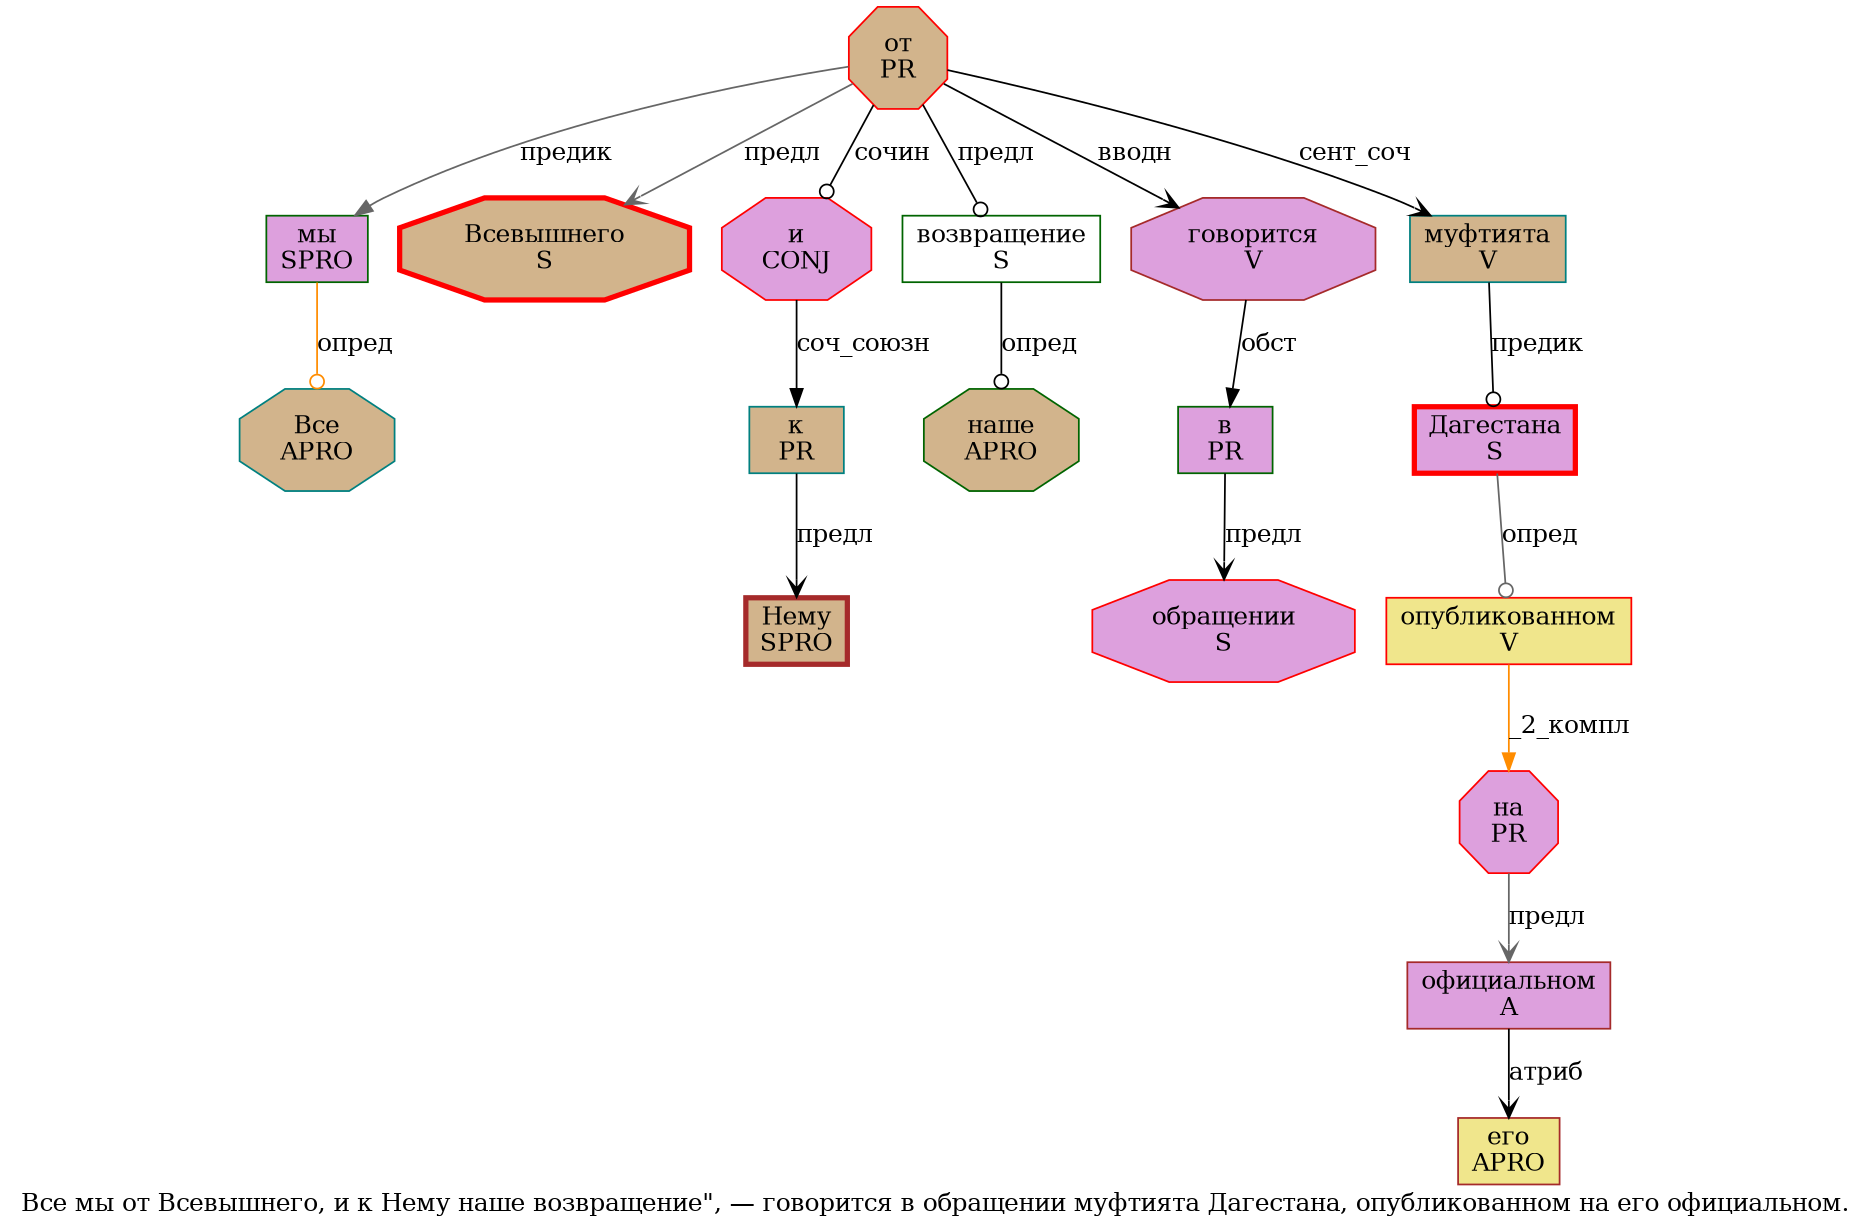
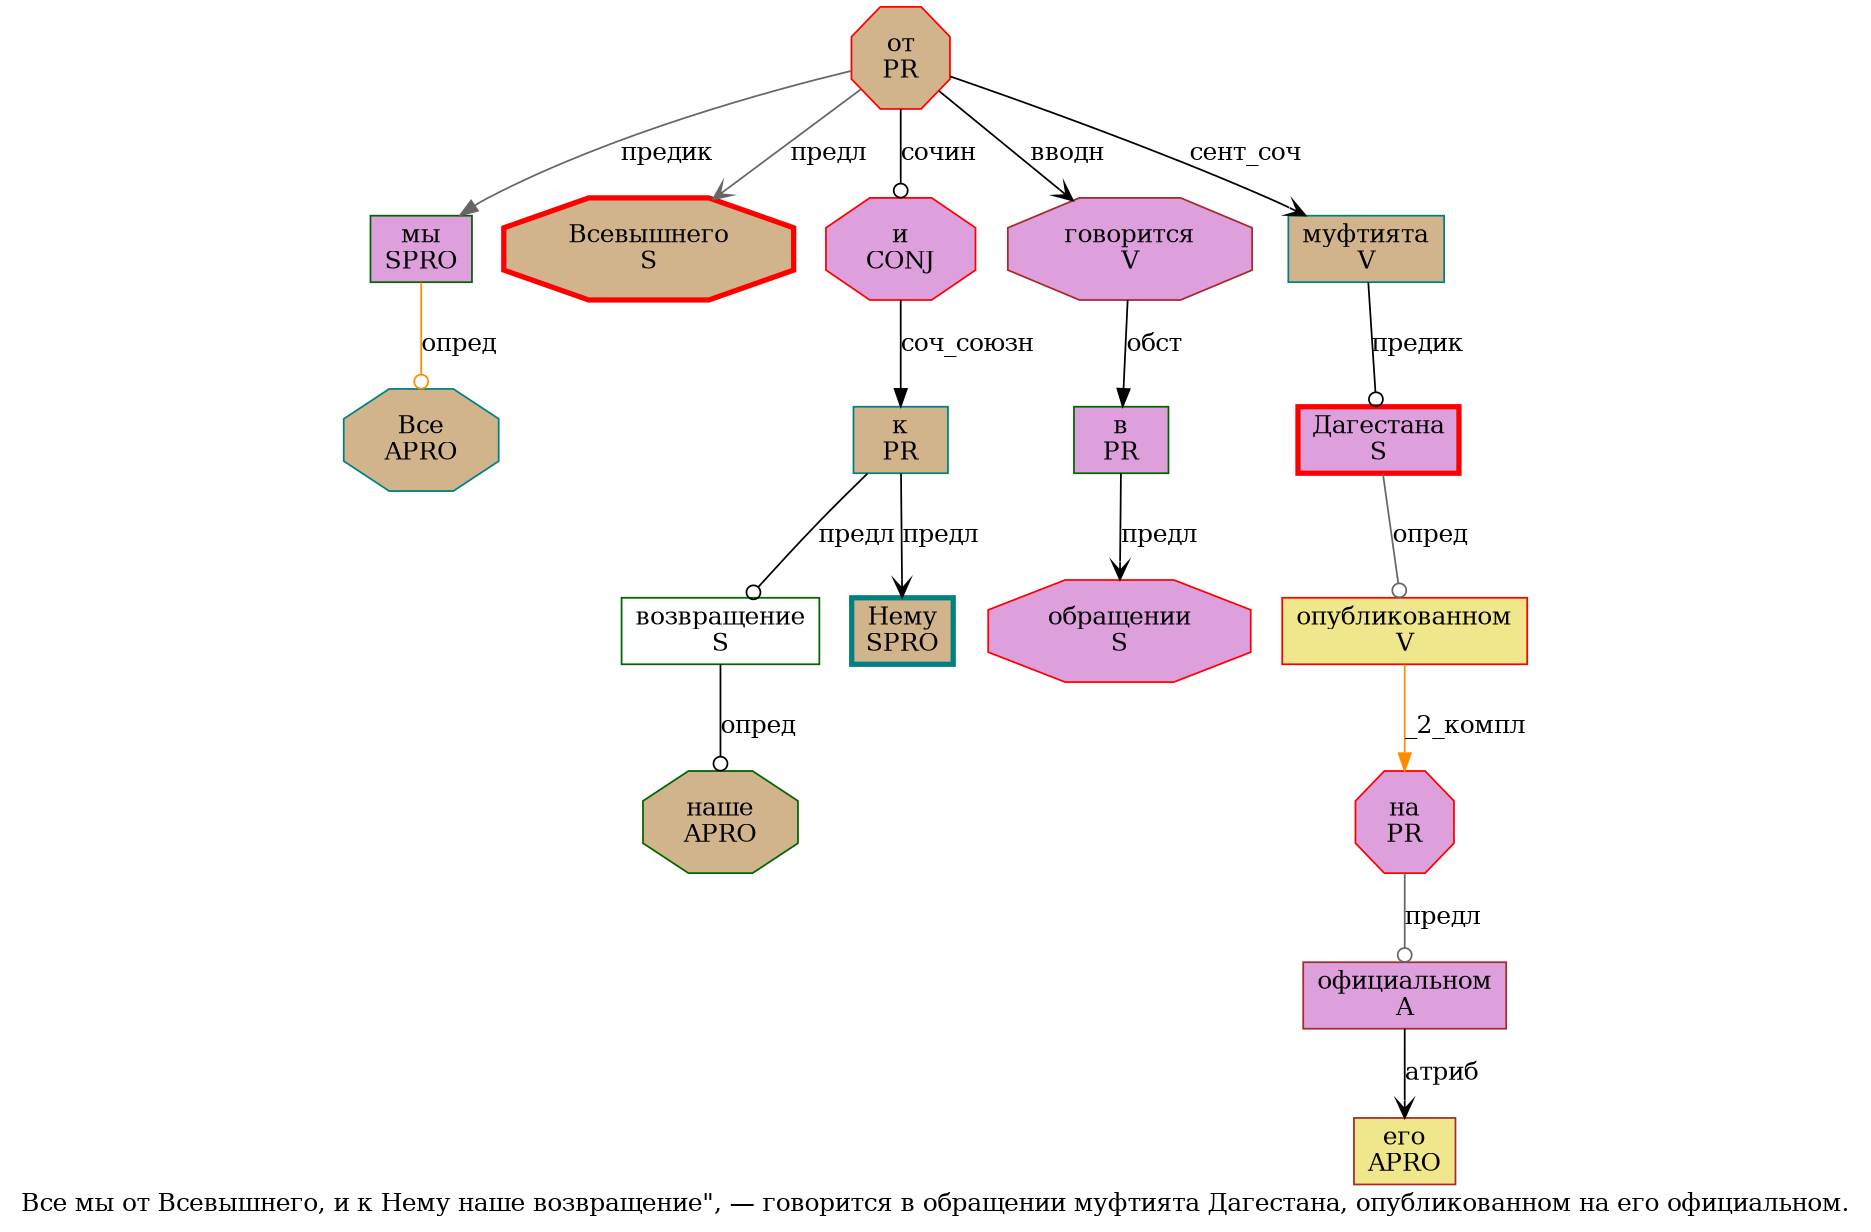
edge "от PR" -> "возвращение S": now "к PR" -> "возвращение S"
node "Нему SPRO": color brown -> teal
edge "на PR" -> "официальном A": arrowhead vee -> odot
